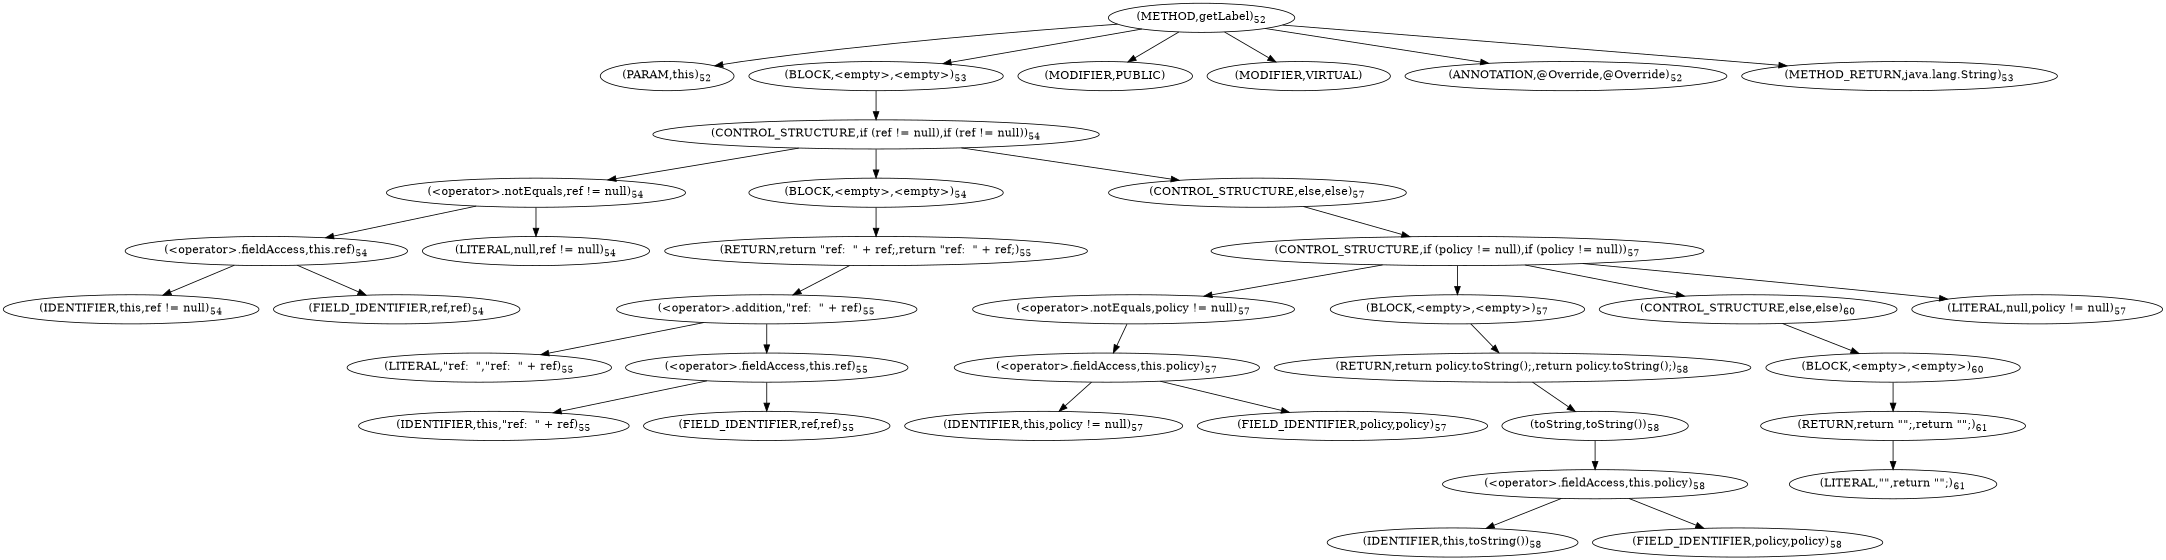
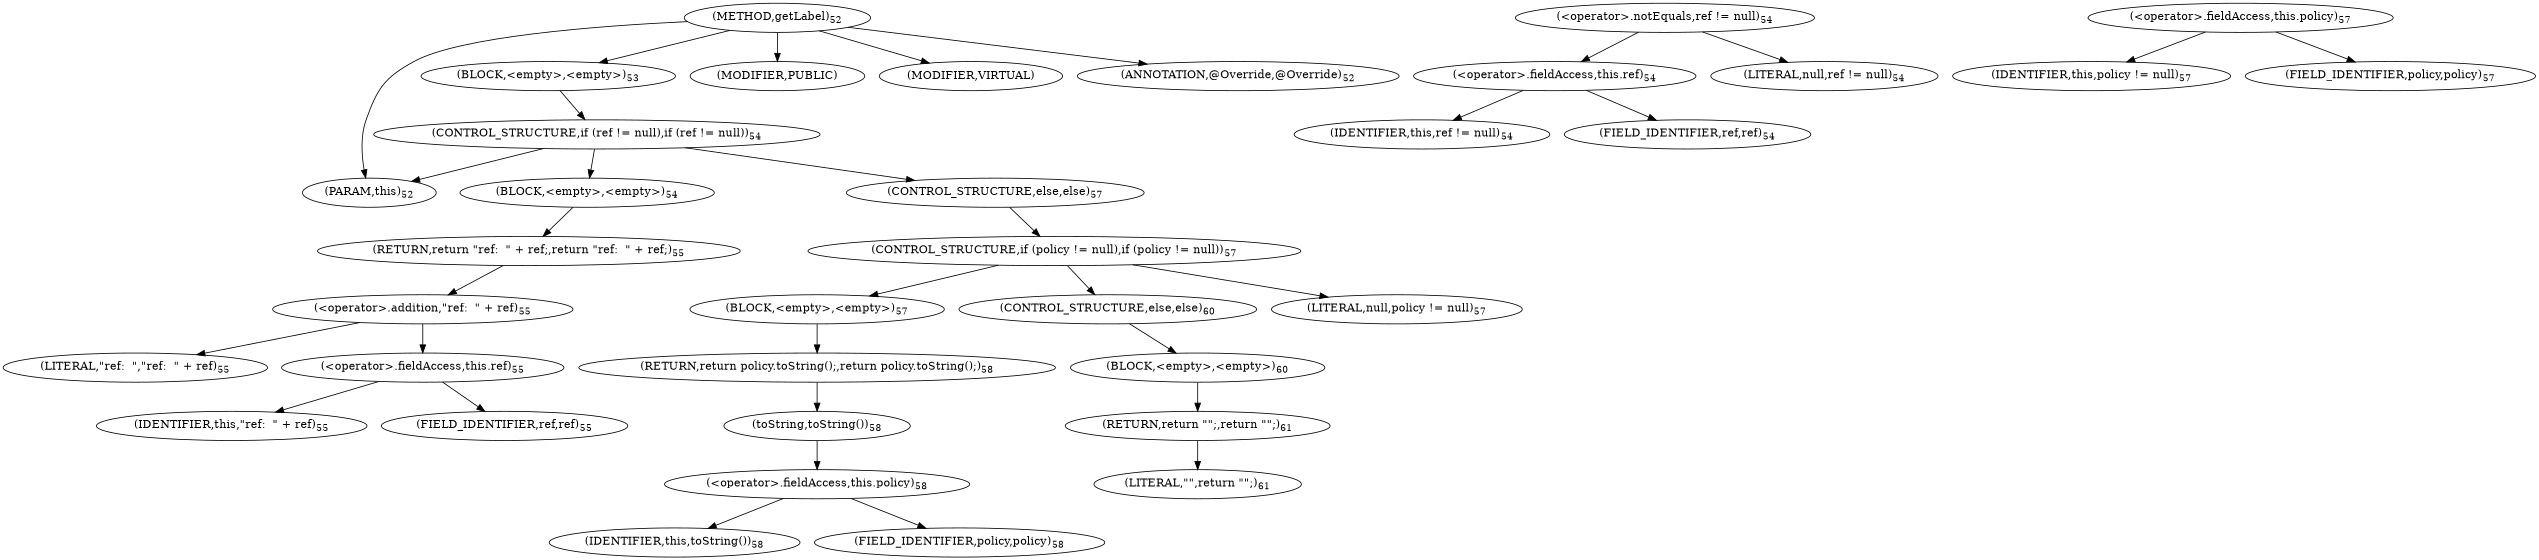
node "(METHOD_RETURN,java.lang.String)": removed
edge "(CONTROL_STRUCTURE,if (ref != null),if (ref != null))" -> "(<operator>.notEquals,ref != null)": now "(CONTROL_STRUCTURE,if (ref != null),if (ref != null))" -> "(PARAM,this)"
node "(<operator>.notEquals,policy != null)": removed
